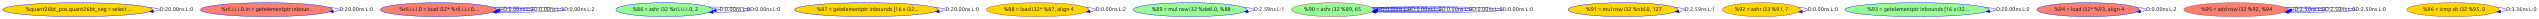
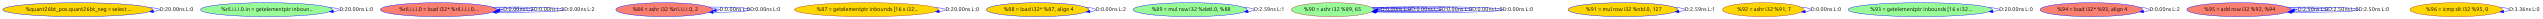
node "%ril.i.i.i.0.in = getelementptr inboun...": fillcolor salmon -> palegreen
node "%86 = ashr i32 %ril.i.i.i.0, 2": fillcolor palegreen -> salmon
node "%87 = getelementptr inbounds [16 x i32...": color blue -> brown
node "%88 = load i32* %87, align 4": color brown -> blue
node "%92 = ashr i33 %91, 7": label "%92 = ashr i33 %91, 7" -> "%92 = ashr i32 %91, 7"
node "%95 = add nsw i32 %92, %94": color brown -> blue
